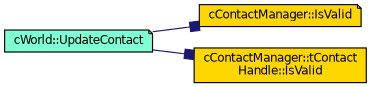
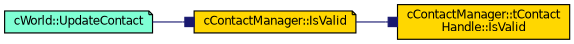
edge "cWorld::UpdateContact" -> "cContactManager::tContact Handle::IsValid": now "cContactManager::IsValid" -> "cContactManager::tContact Handle::IsValid"
